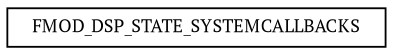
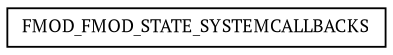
node "FMOD_DSP_STATE_SYSTEMCALLBACKS": label "FMOD_DSP_STATE_SYSTEMCALLBACKS" -> "FMOD_FMOD_STATE_SYSTEMCALLBACKS"
